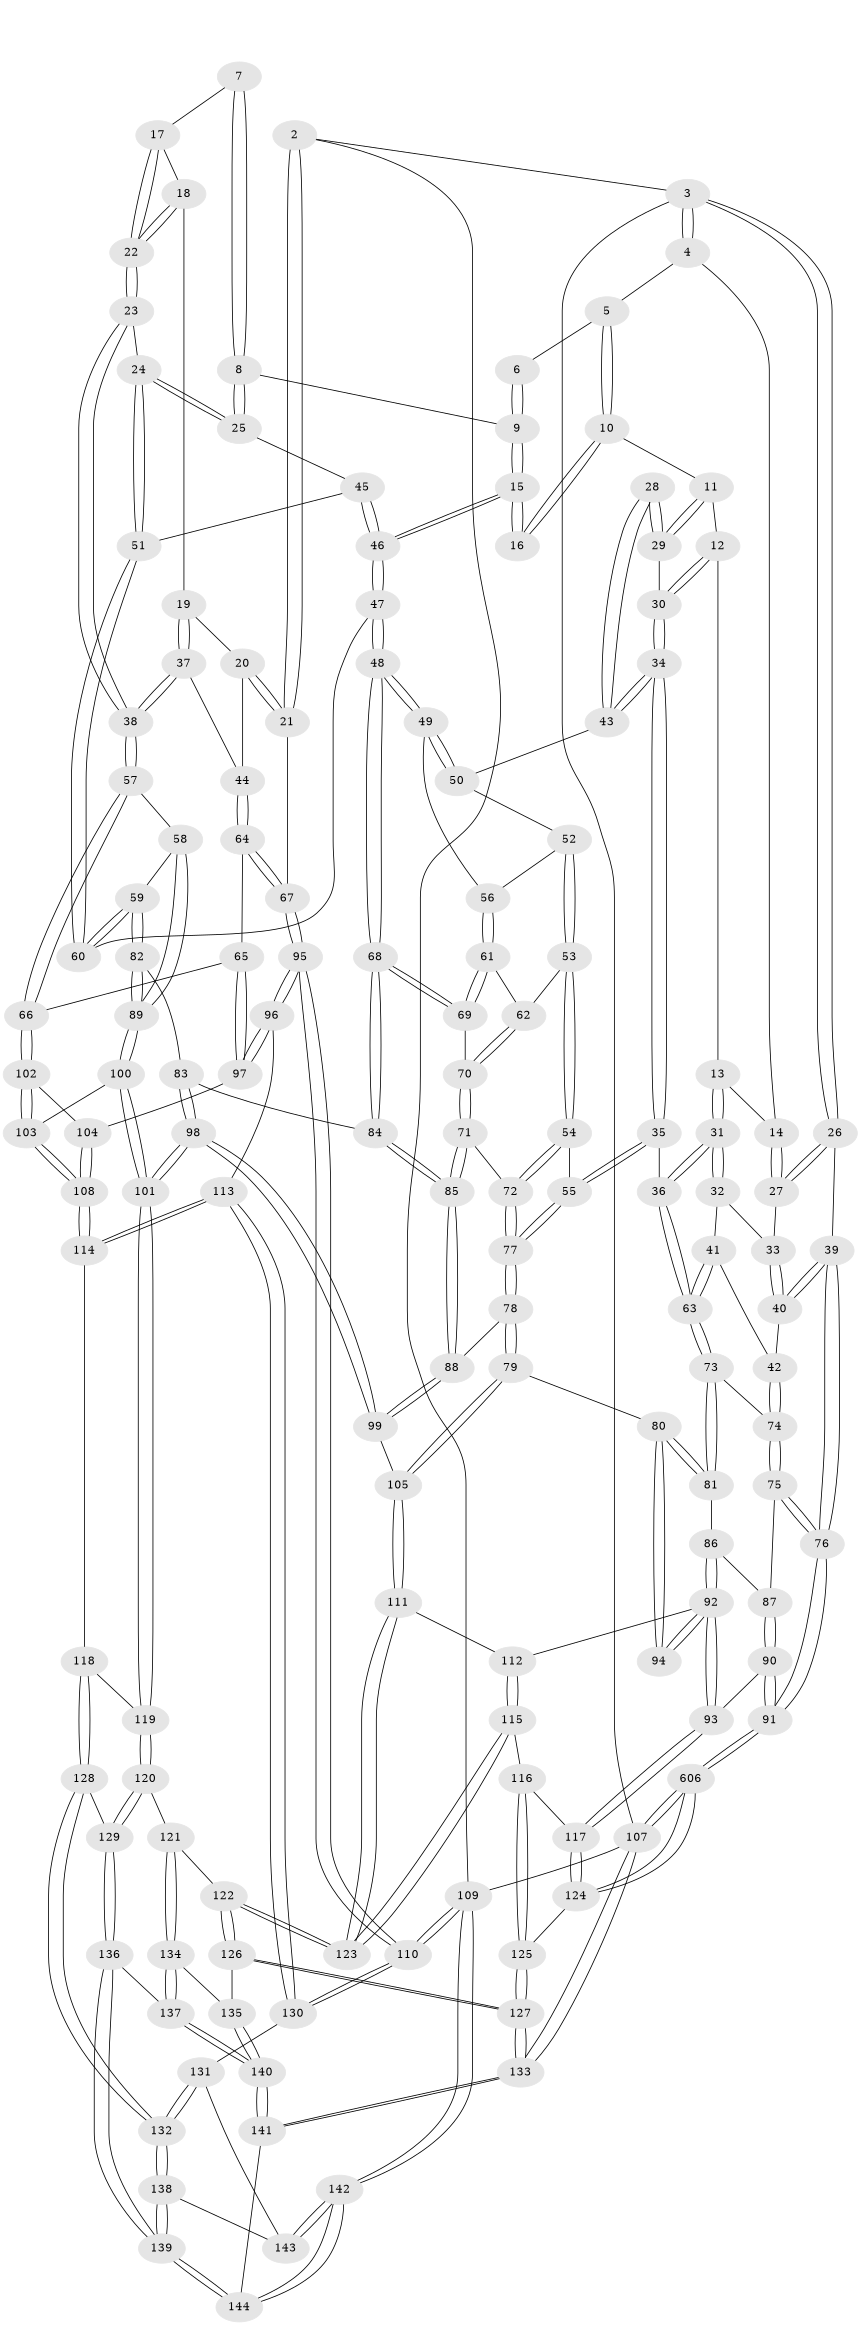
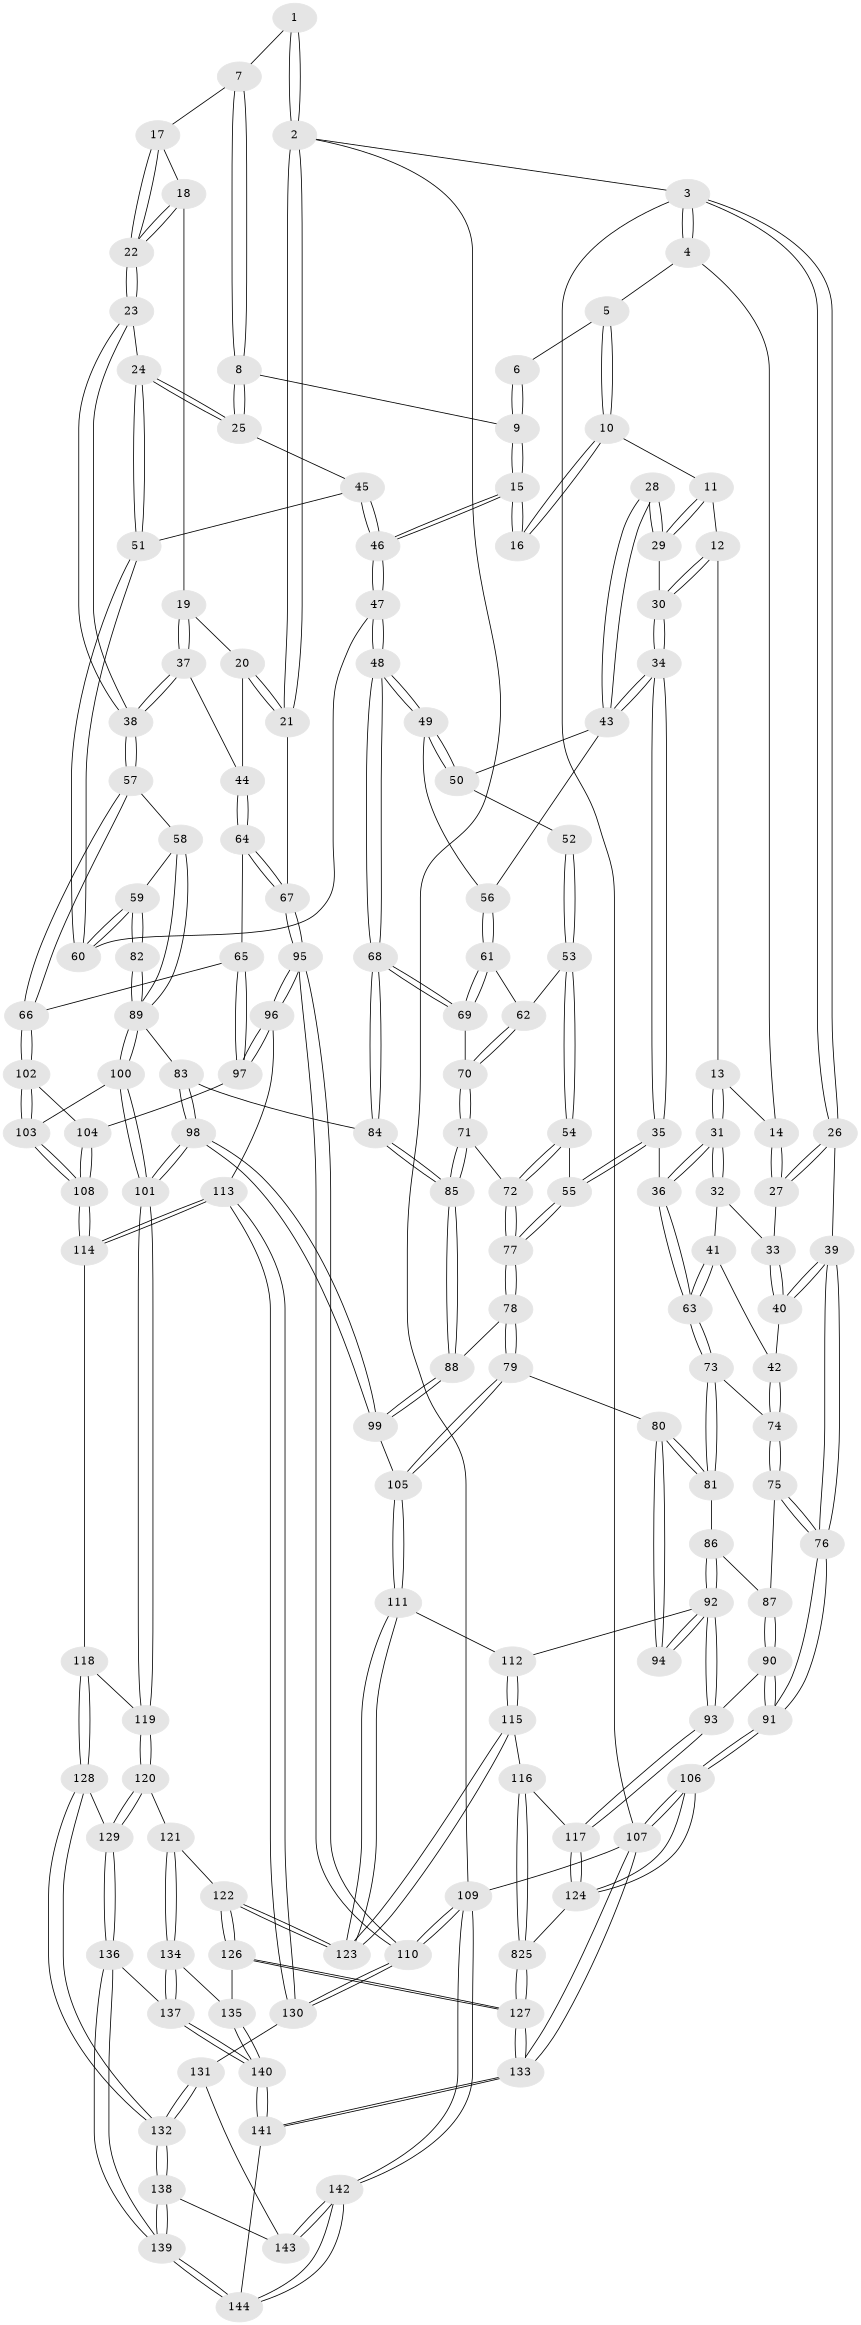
node "1": added
edge "52" -- "56": now "43" -- "56"
edge "82" -- "83": now "89" -- "83"
node "606": label "606" -> "106"
node "125": label "125" -> "825"
